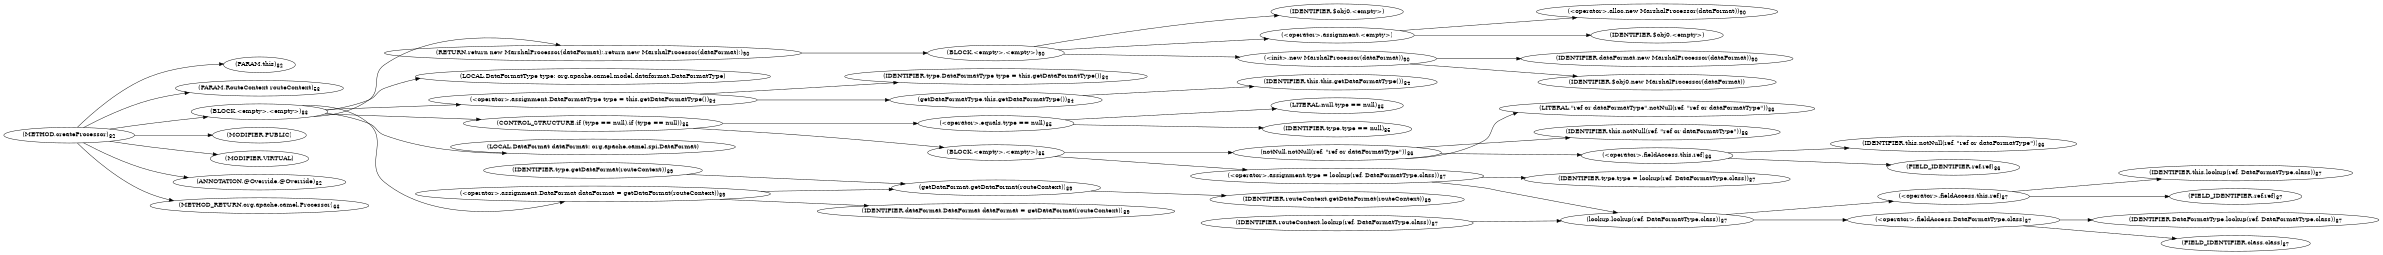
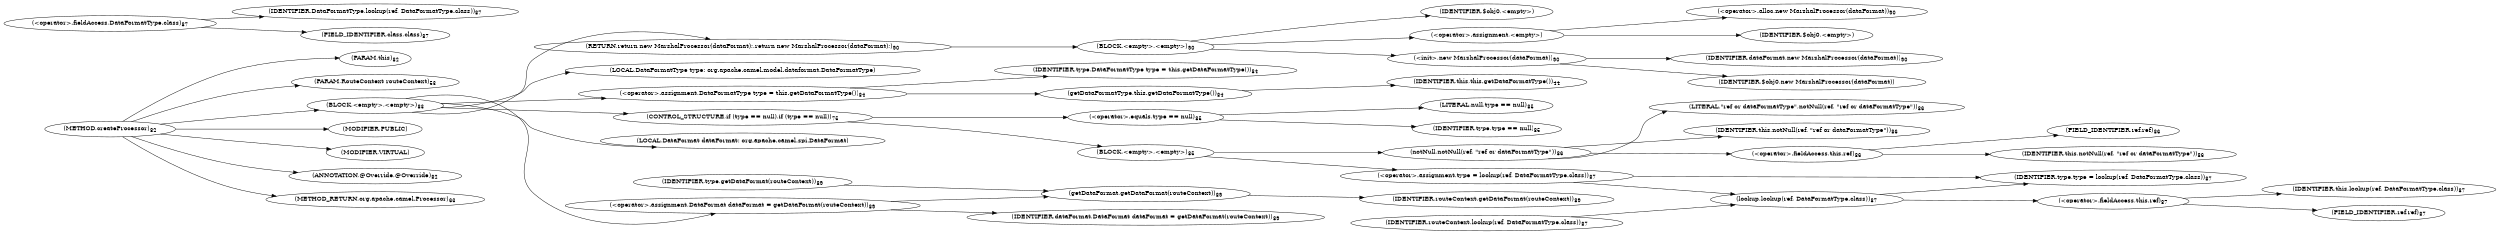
node "(IDENTIFIER,this,this.getDataFormatType())": text "84" -> "44"
node "(CONTROL_STRUCTURE,if (type == null),if (type == null))": text "85" -> "75"
edge "(lookup,lookup(ref, DataFormatType.class))" -> "(<operator>.fieldAccess,DataFormatType.class)": now "(lookup,lookup(ref, DataFormatType.class))" -> "(IDENTIFIER,type,type = lookup(ref, DataFormatType.class))"
